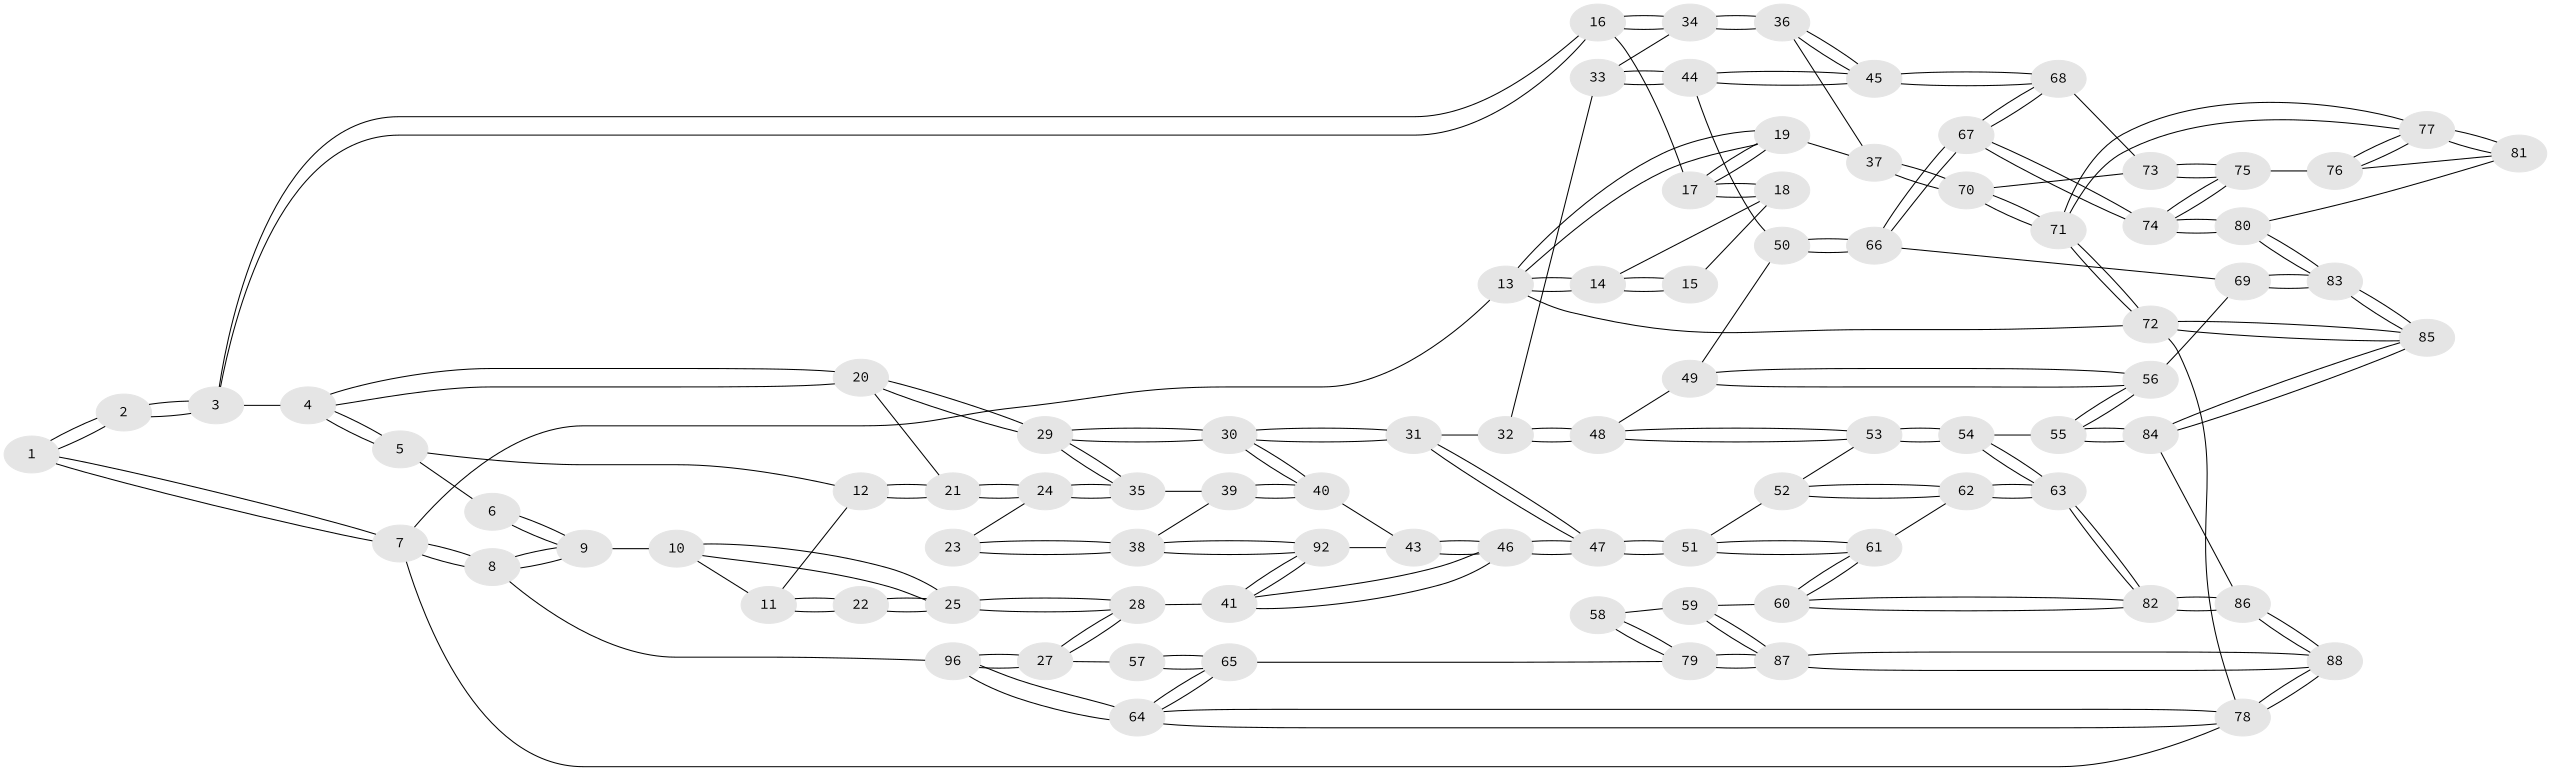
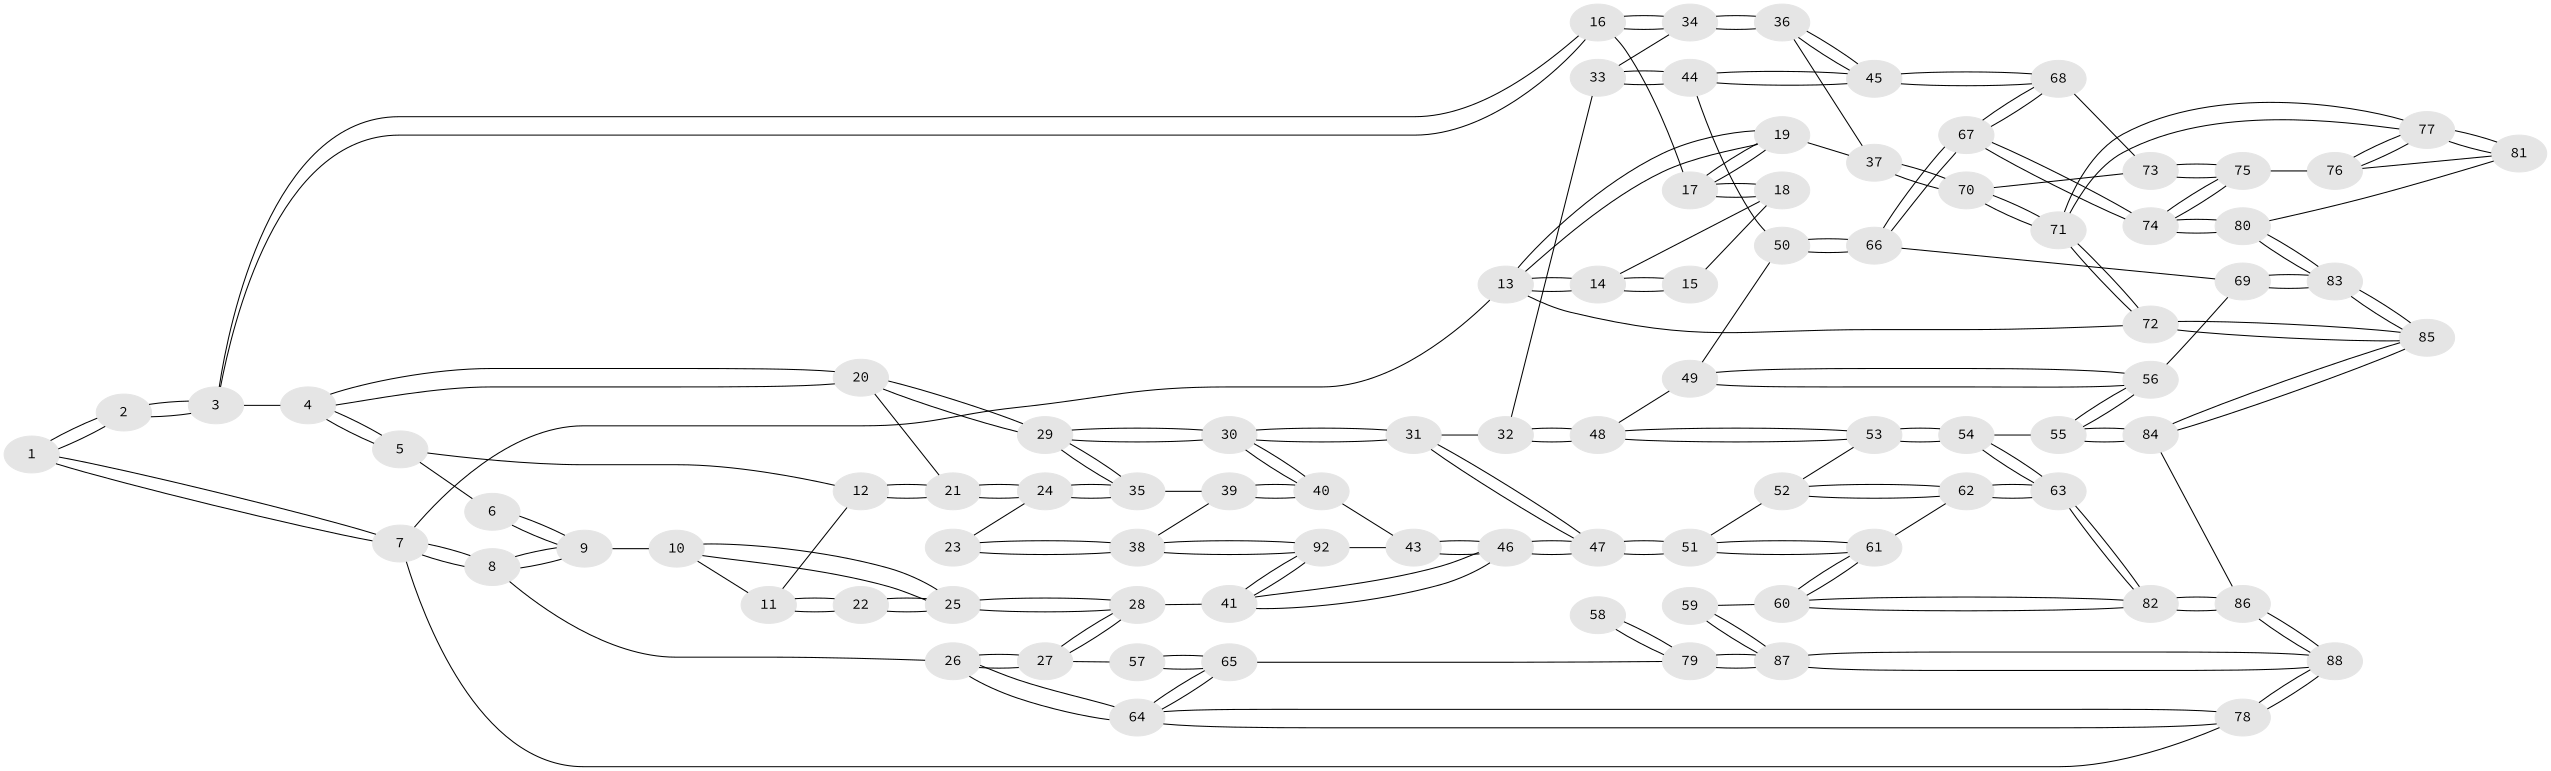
edge "72" -- "78": removed
edge "59" -- "58": removed
node "96": label "96" -> "26"
